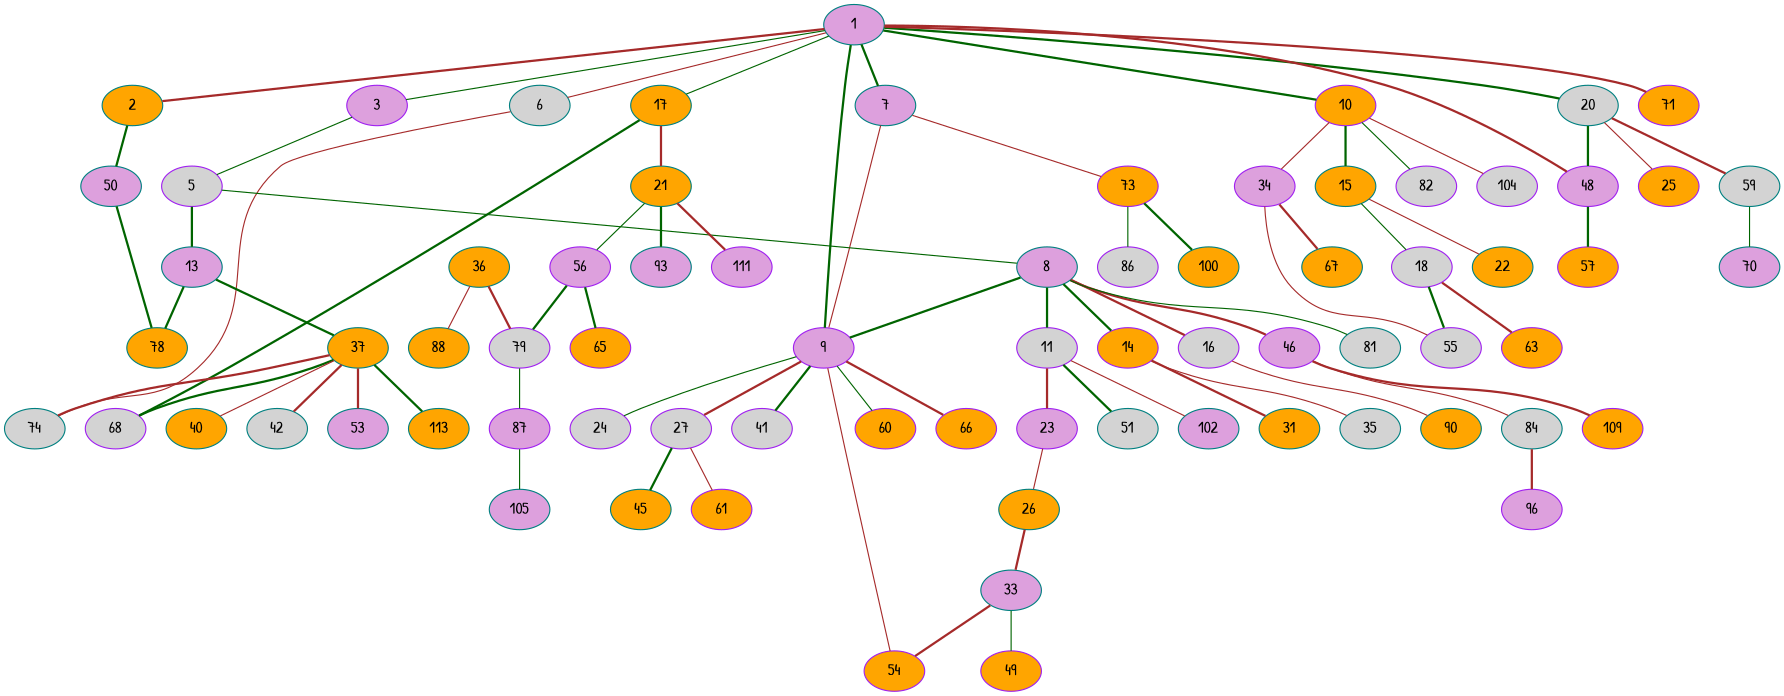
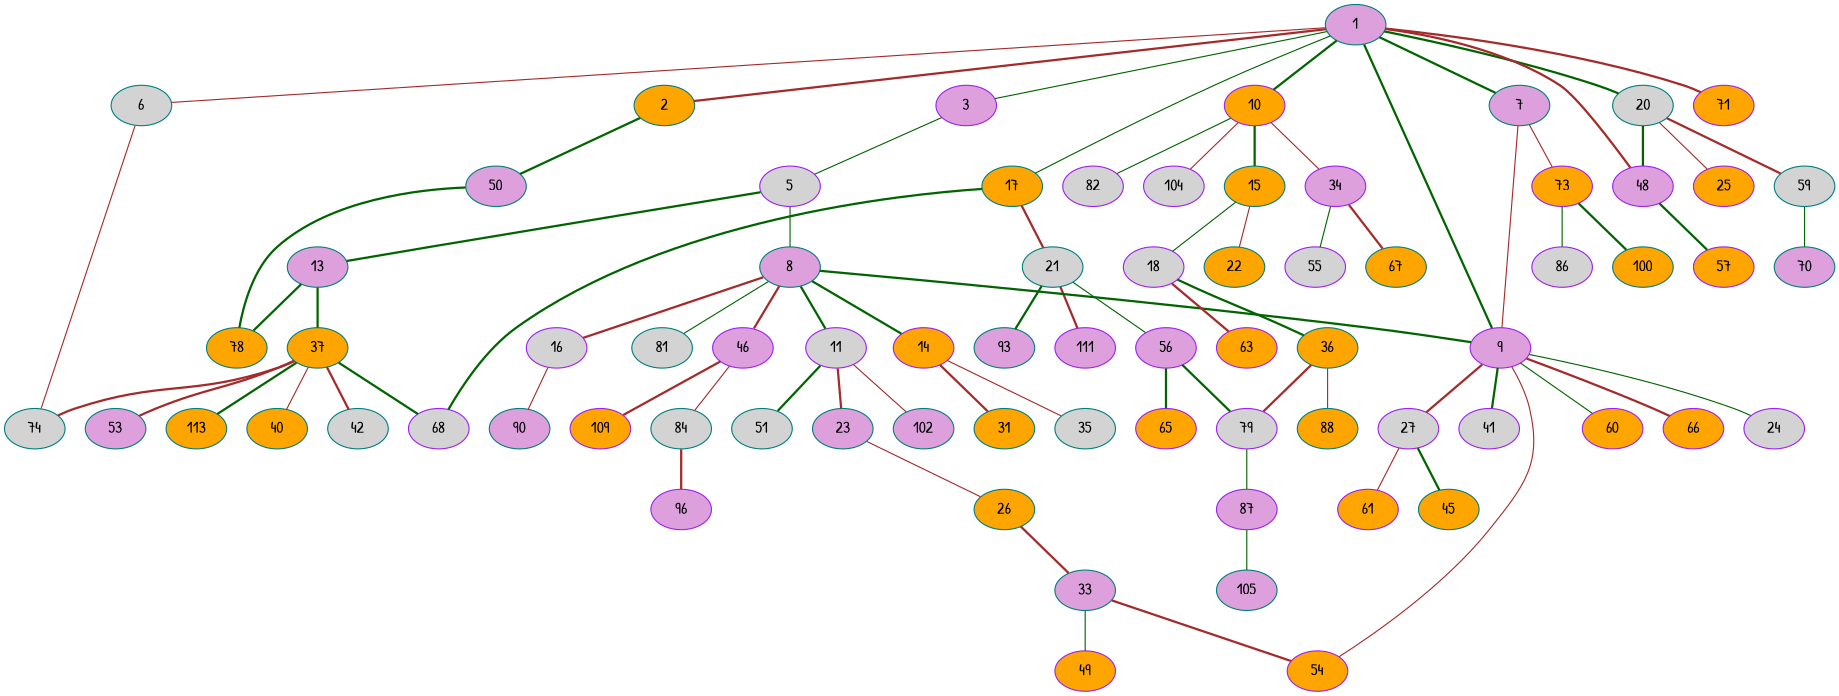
node "21": fillcolor orange -> lightgrey
edge "34" -- "55": color brown -> darkgreen
edge "18" -- "55": now "18" -- "36"
node "23": color purple -> teal
node "90": fillcolor orange -> plum
